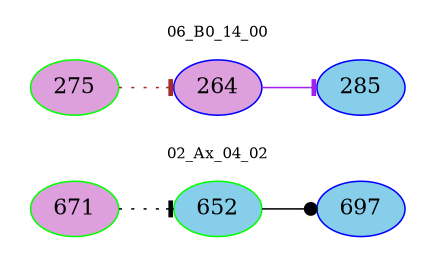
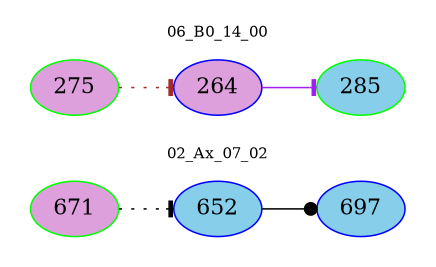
node "285": color blue -> green
cluster "02_Ax_04_02": label "02_Ax_04_02" -> "02_Ax_07_02"
node "652": color green -> blue
